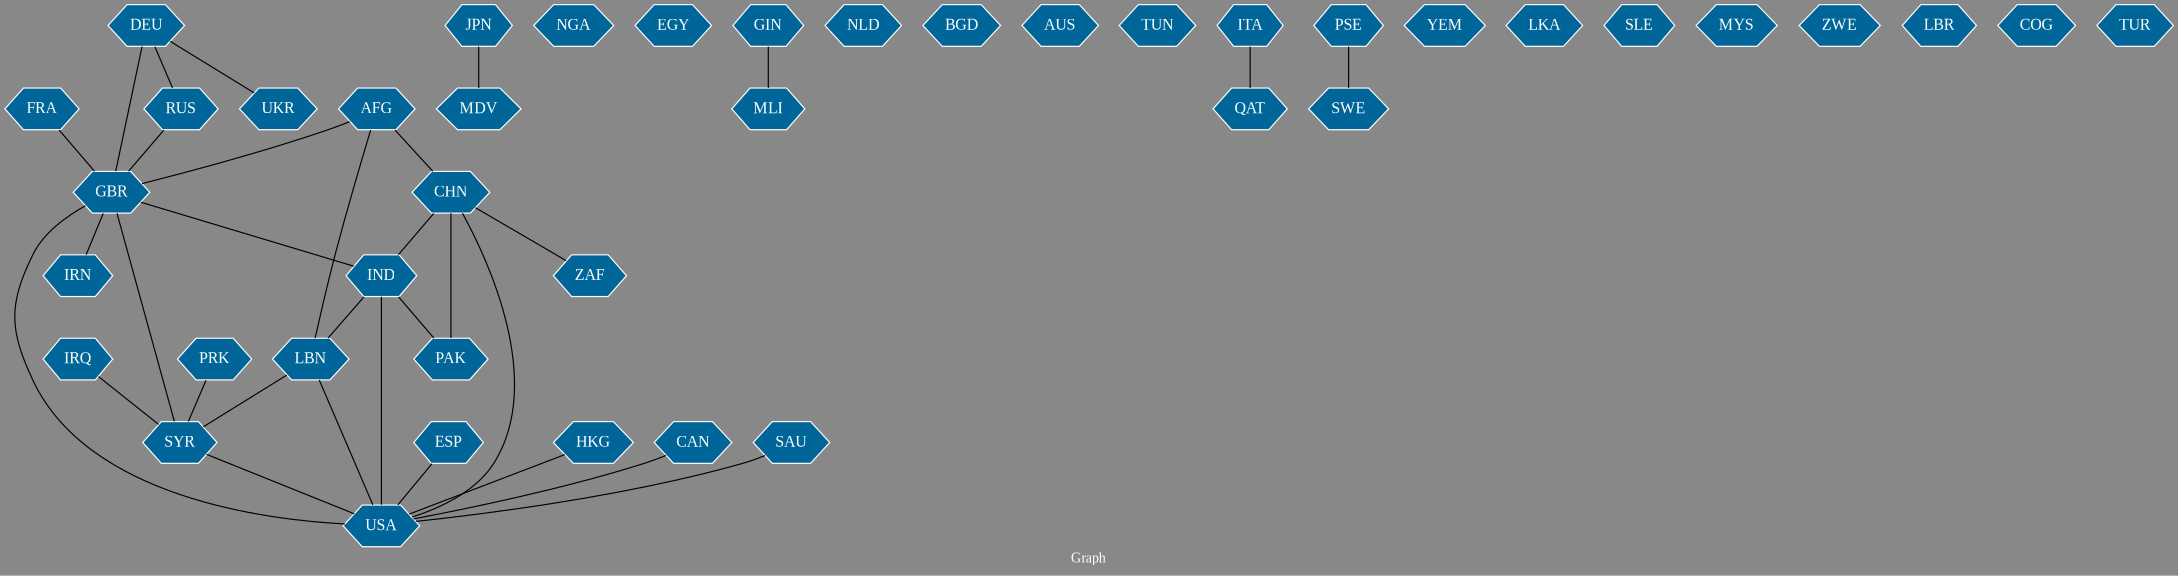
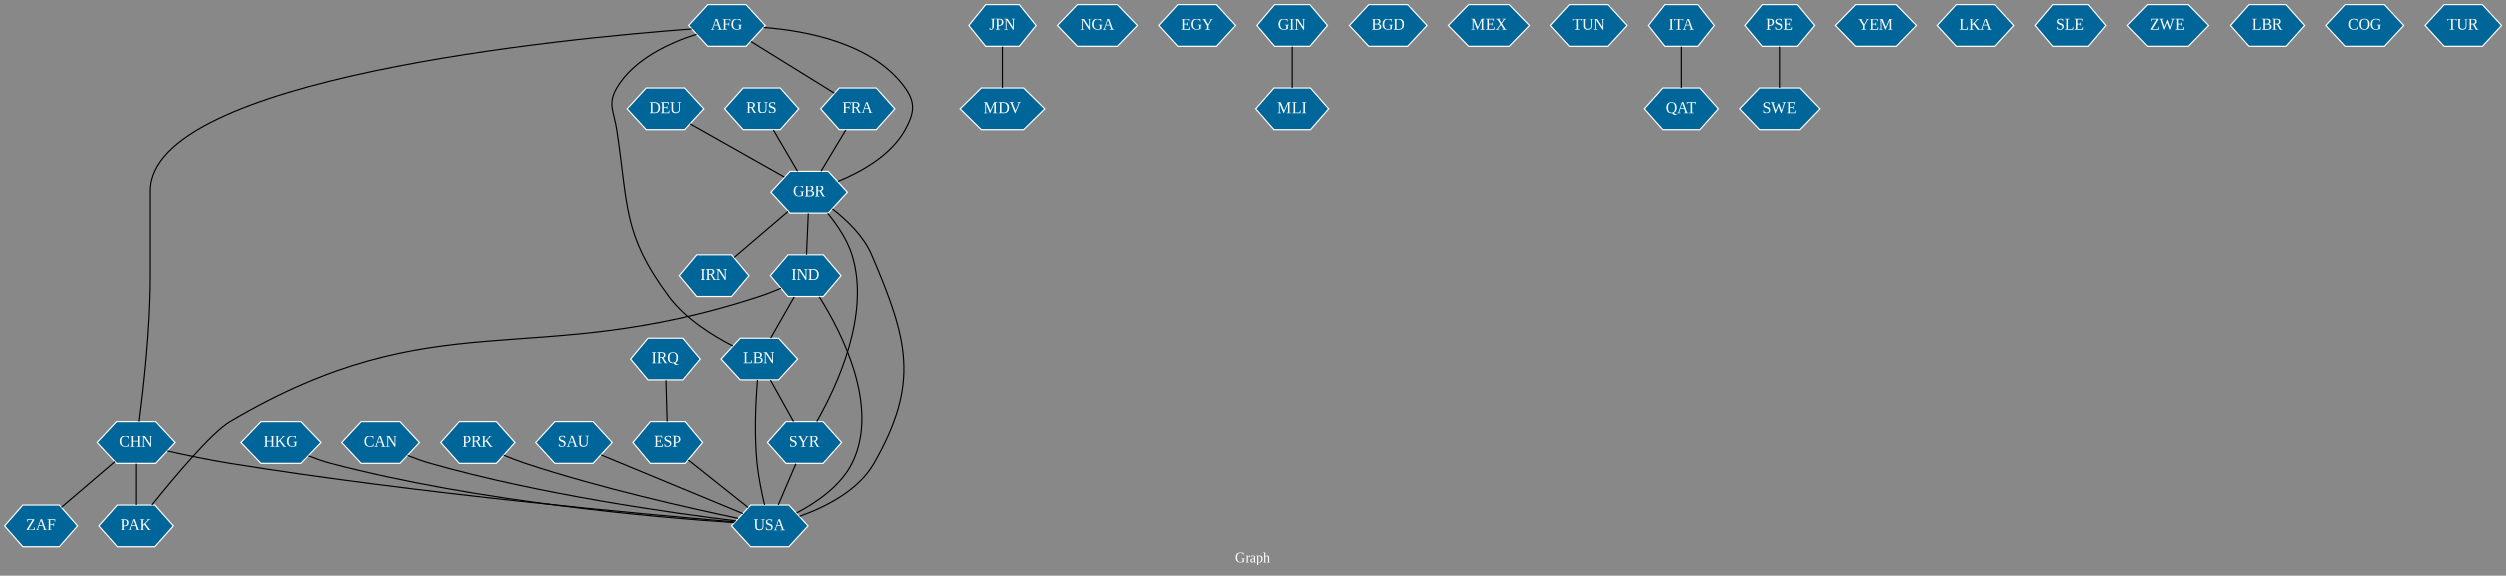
node "NLD": removed
node "AUS": removed
node "MEX": added
node "MYS": removed
edge "DEU" -- "RUS": removed
edge "AFG" -- "FRA": added
node "UKR": removed
edge "CHN" -- "IND": removed
edge "IRQ" -- "SYR": now "IRQ" -- "ESP"
edge "PRK" -- "SYR": now "PRK" -- "USA"
